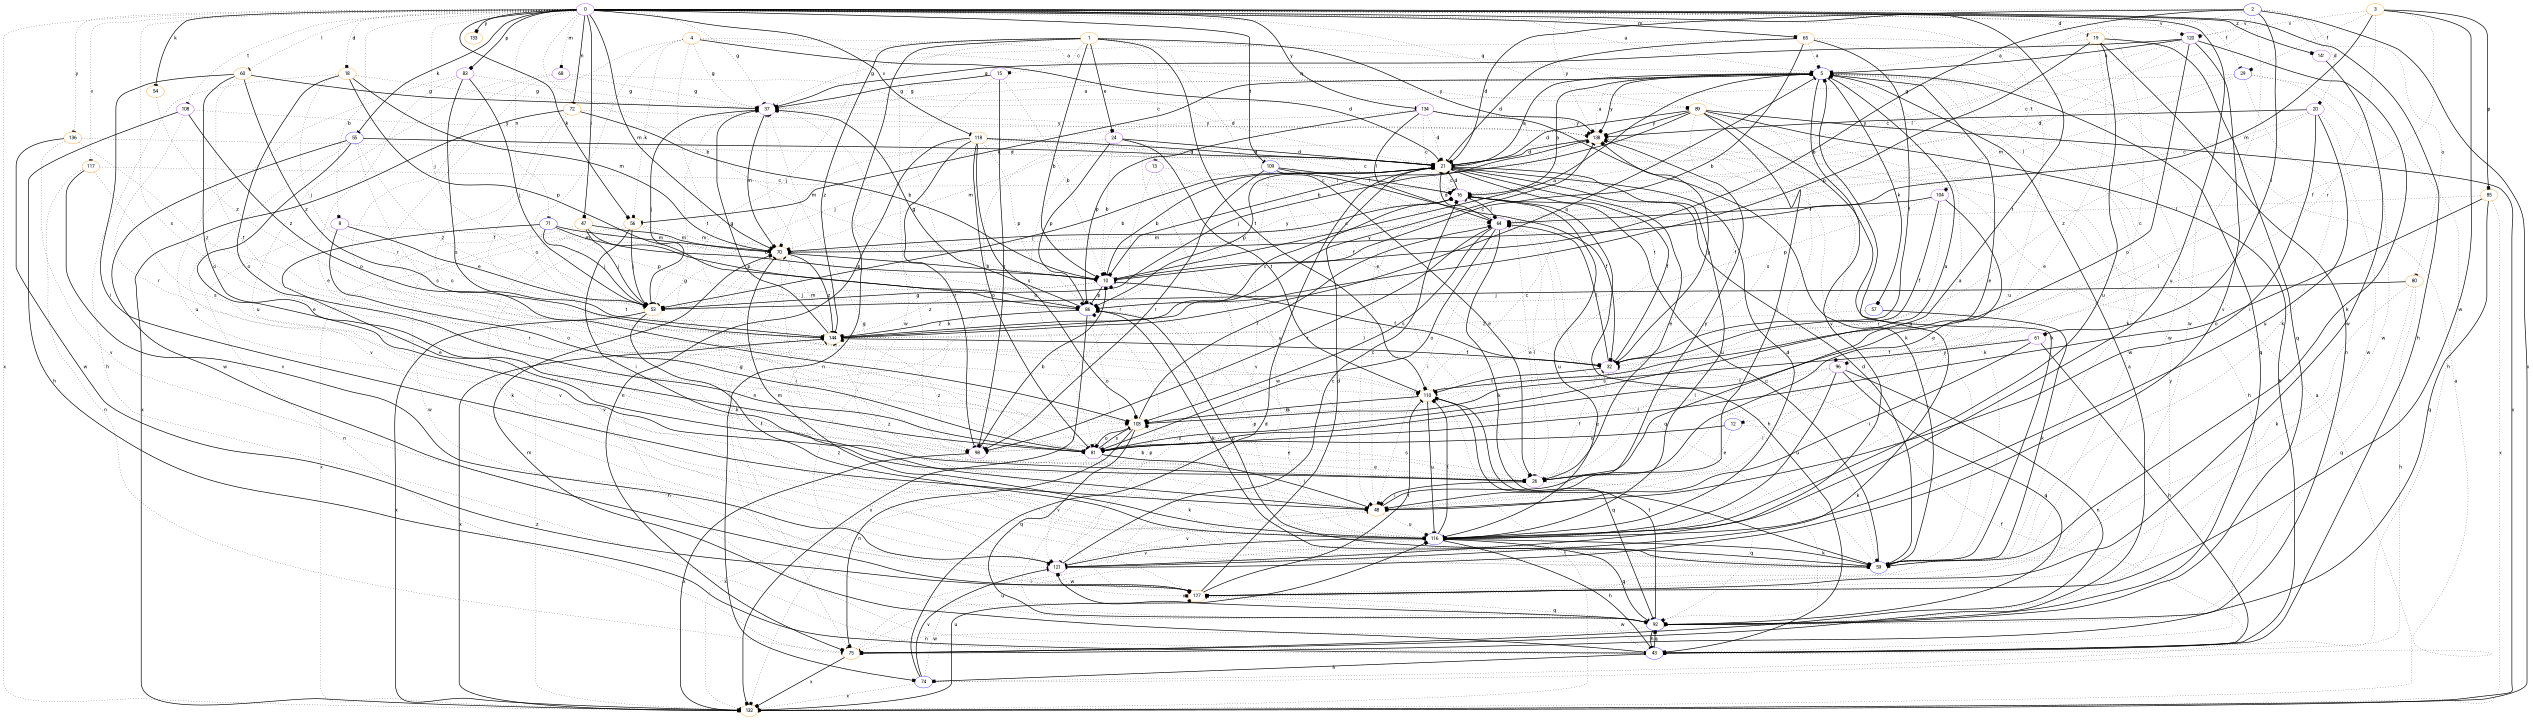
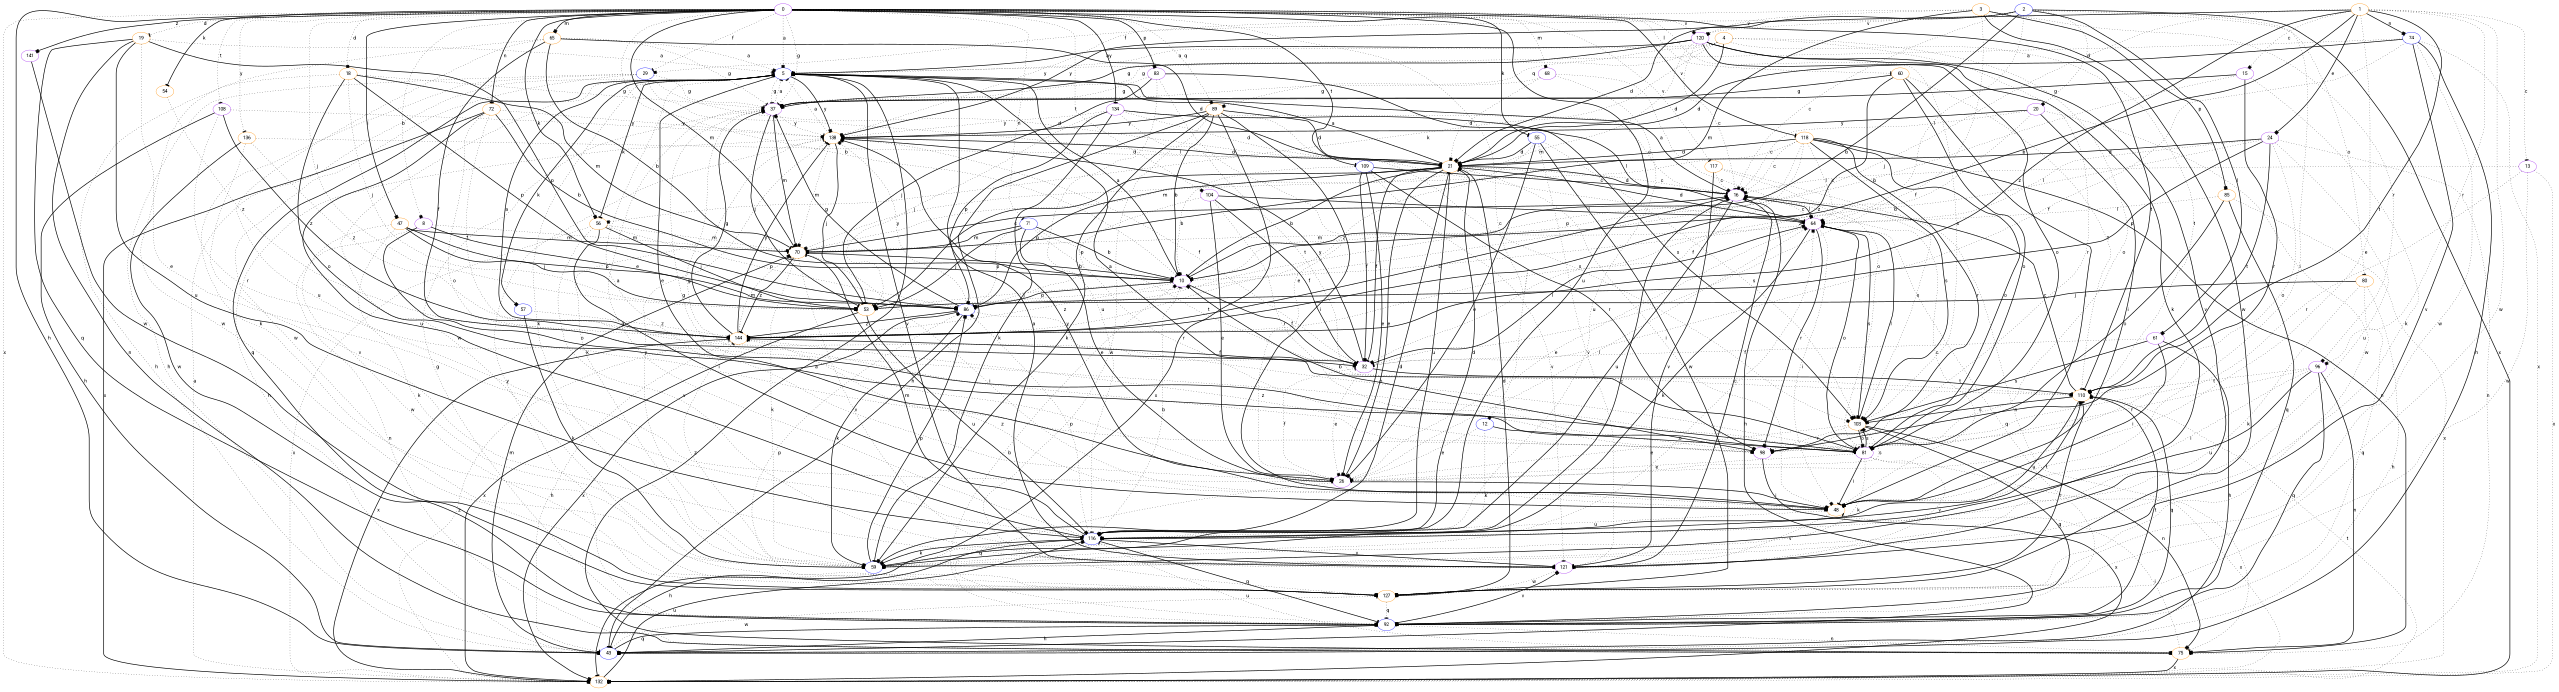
node "133": removed
edge "110" -> "16": style dotted -> bold
edge "53" -> "116": label "f" -> "u"
edge "20" -> "116": now "72" -> "116"
edge "43" -> "74": reversed
